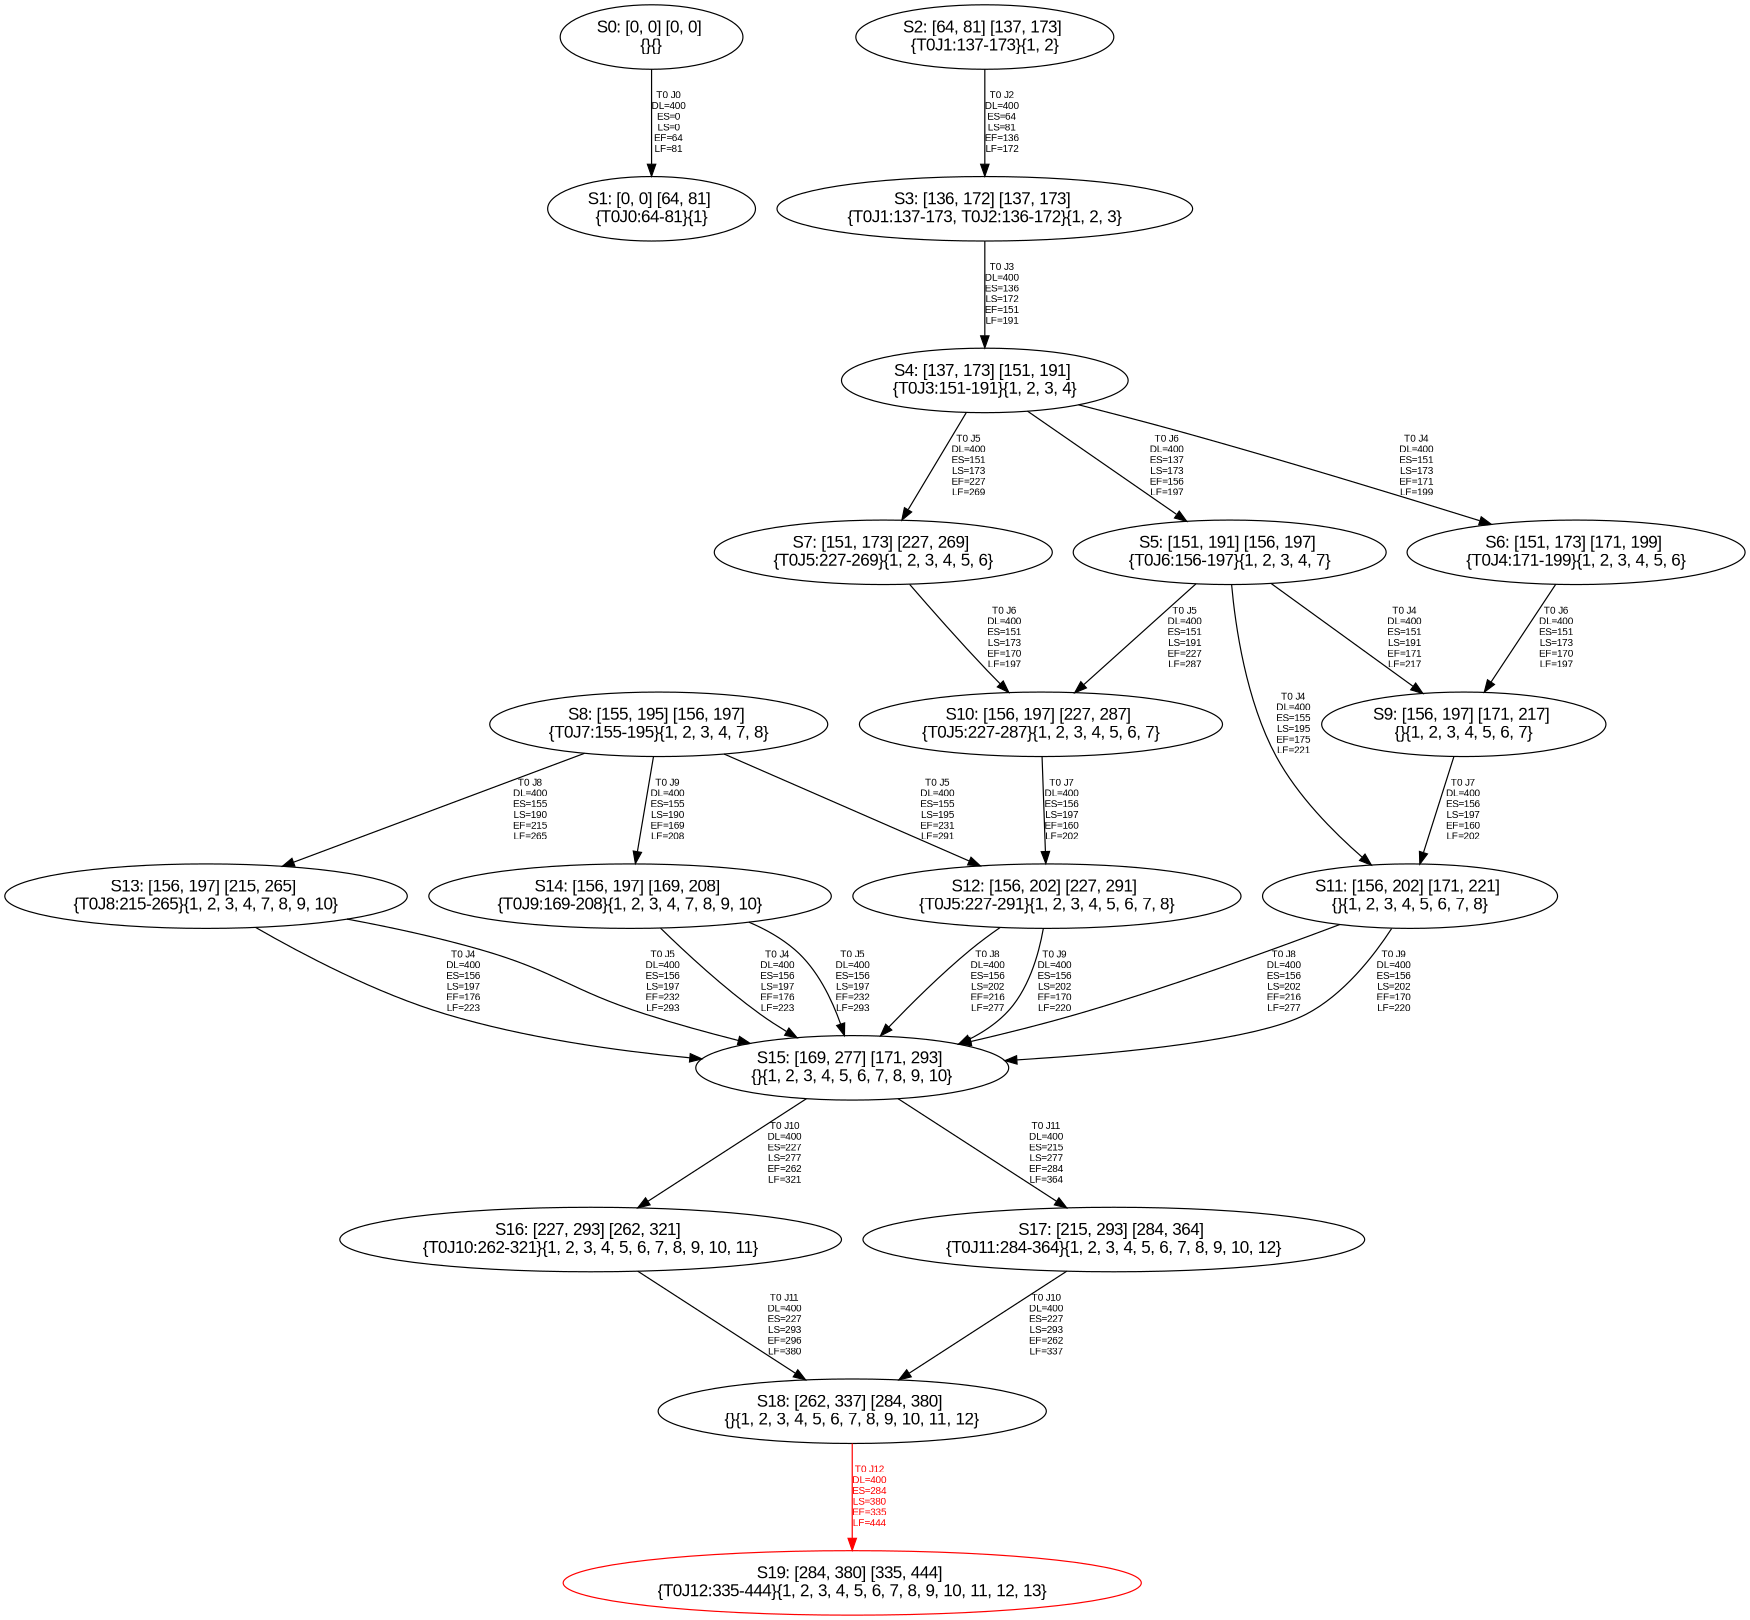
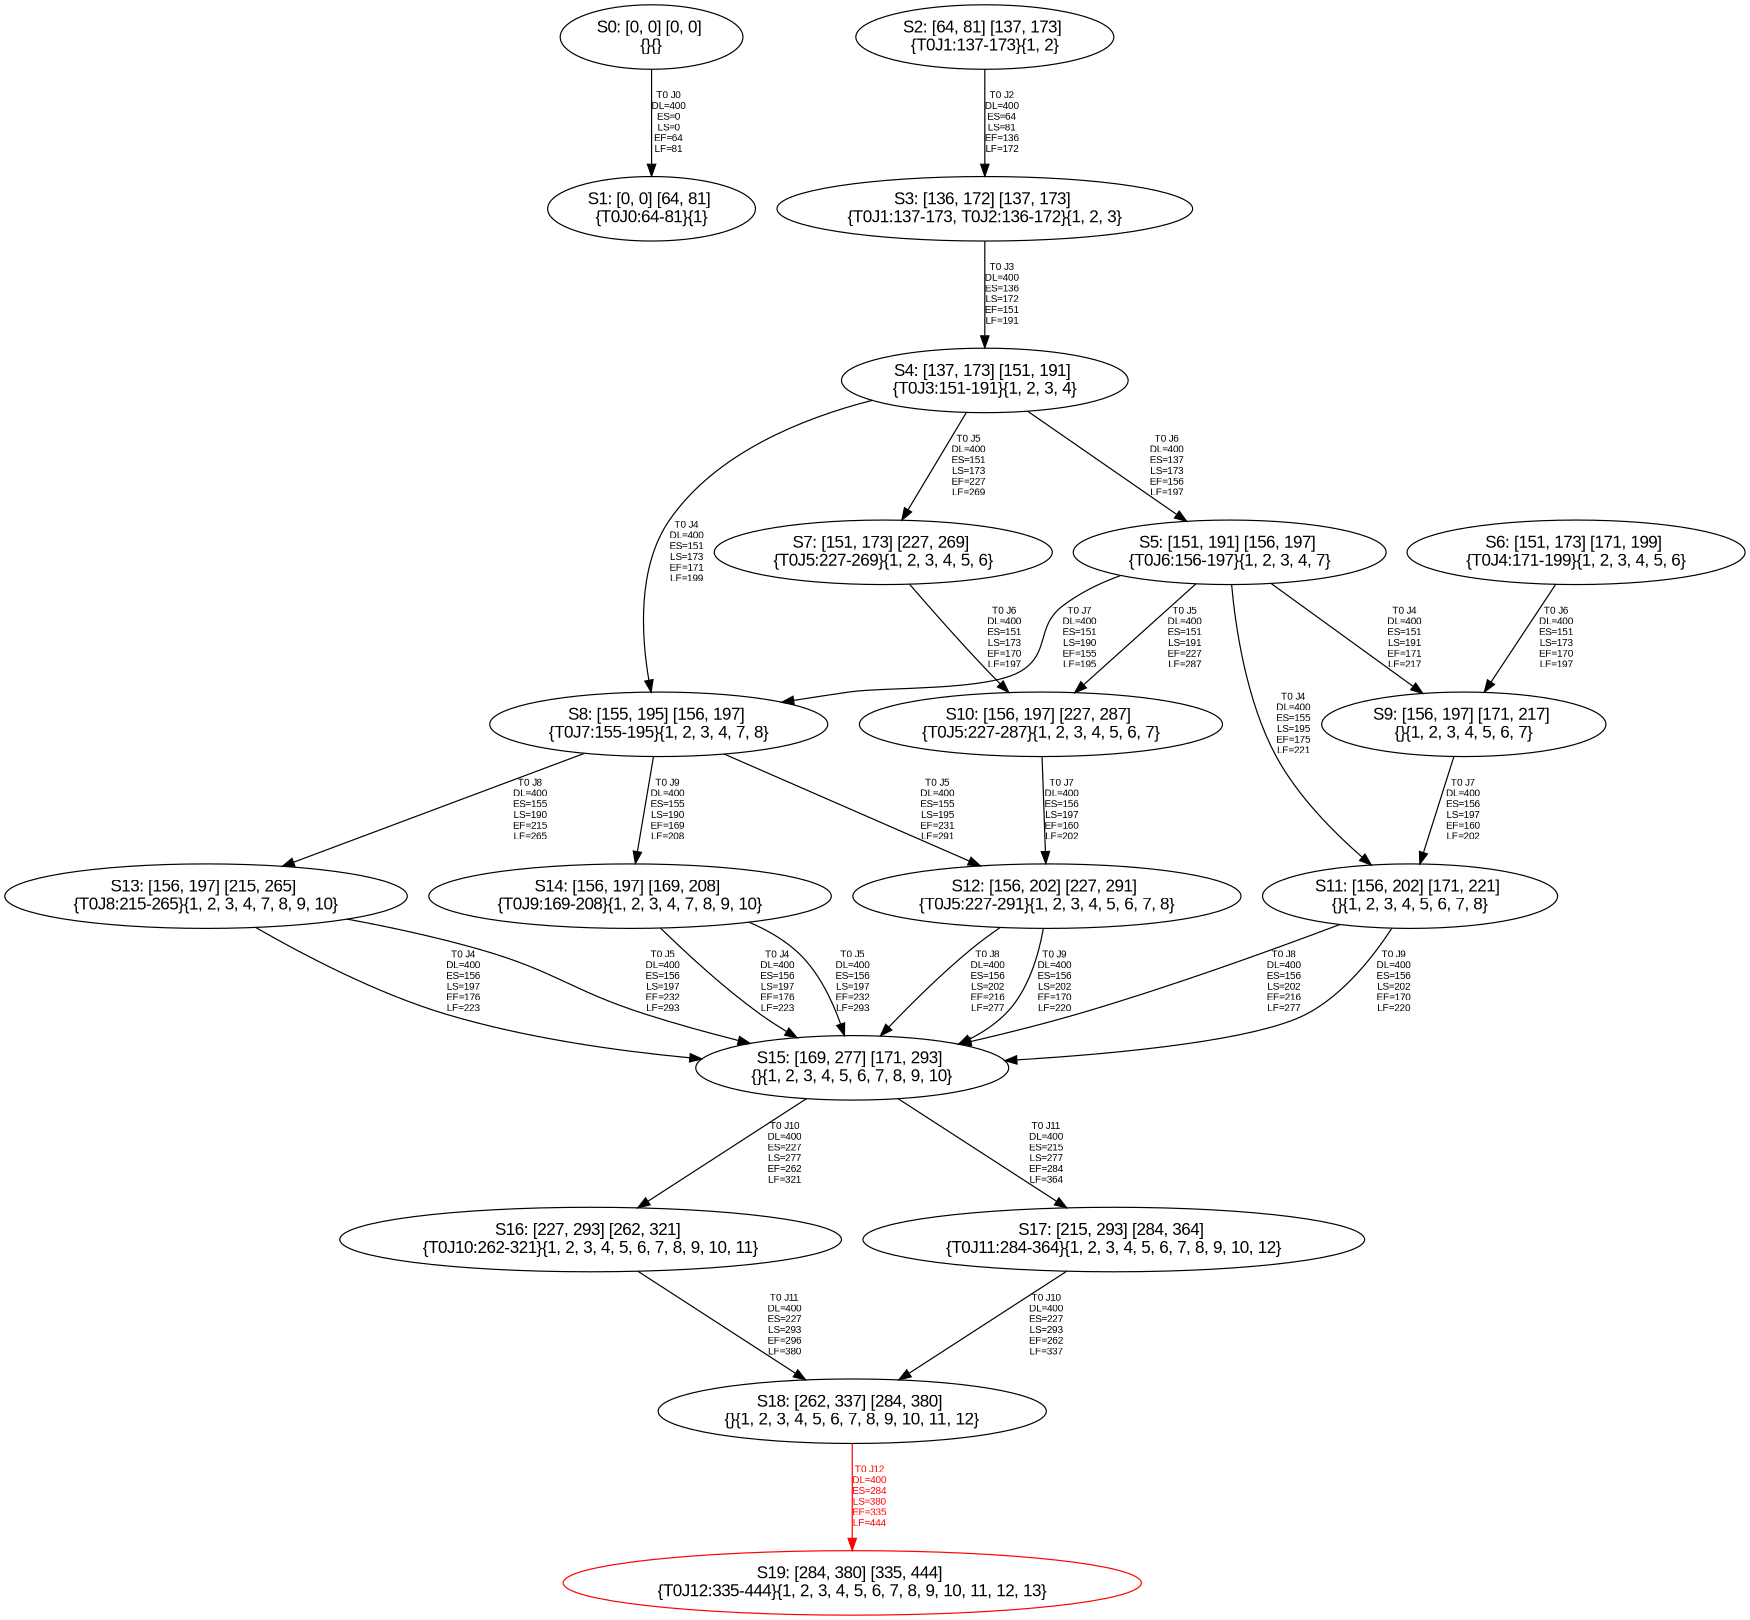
edge "S4: [137, 173] [151, 191] {T0J3:151-191}{1, 2, 3, 4}" -> "S6: [151, 173] [171, 199] {T0J4:171-199}{1, 2, 3, 4, 5, 6}": now "S4: [137, 173] [151, 191] {T0J3:151-191}{1, 2, 3, 4}" -> "S8: [155, 195] [156, 197] {T0J7:155-195}{1, 2, 3, 4, 7, 8}"
edge "S5: [151, 191] [156, 197] {T0J6:156-197}{1, 2, 3, 4, 7}" -> "S8: [155, 195] [156, 197] {T0J7:155-195}{1, 2, 3, 4, 7, 8}": added, label "T0 J7 DL=400 ES=151 LS=190 EF=155 LF=195"
